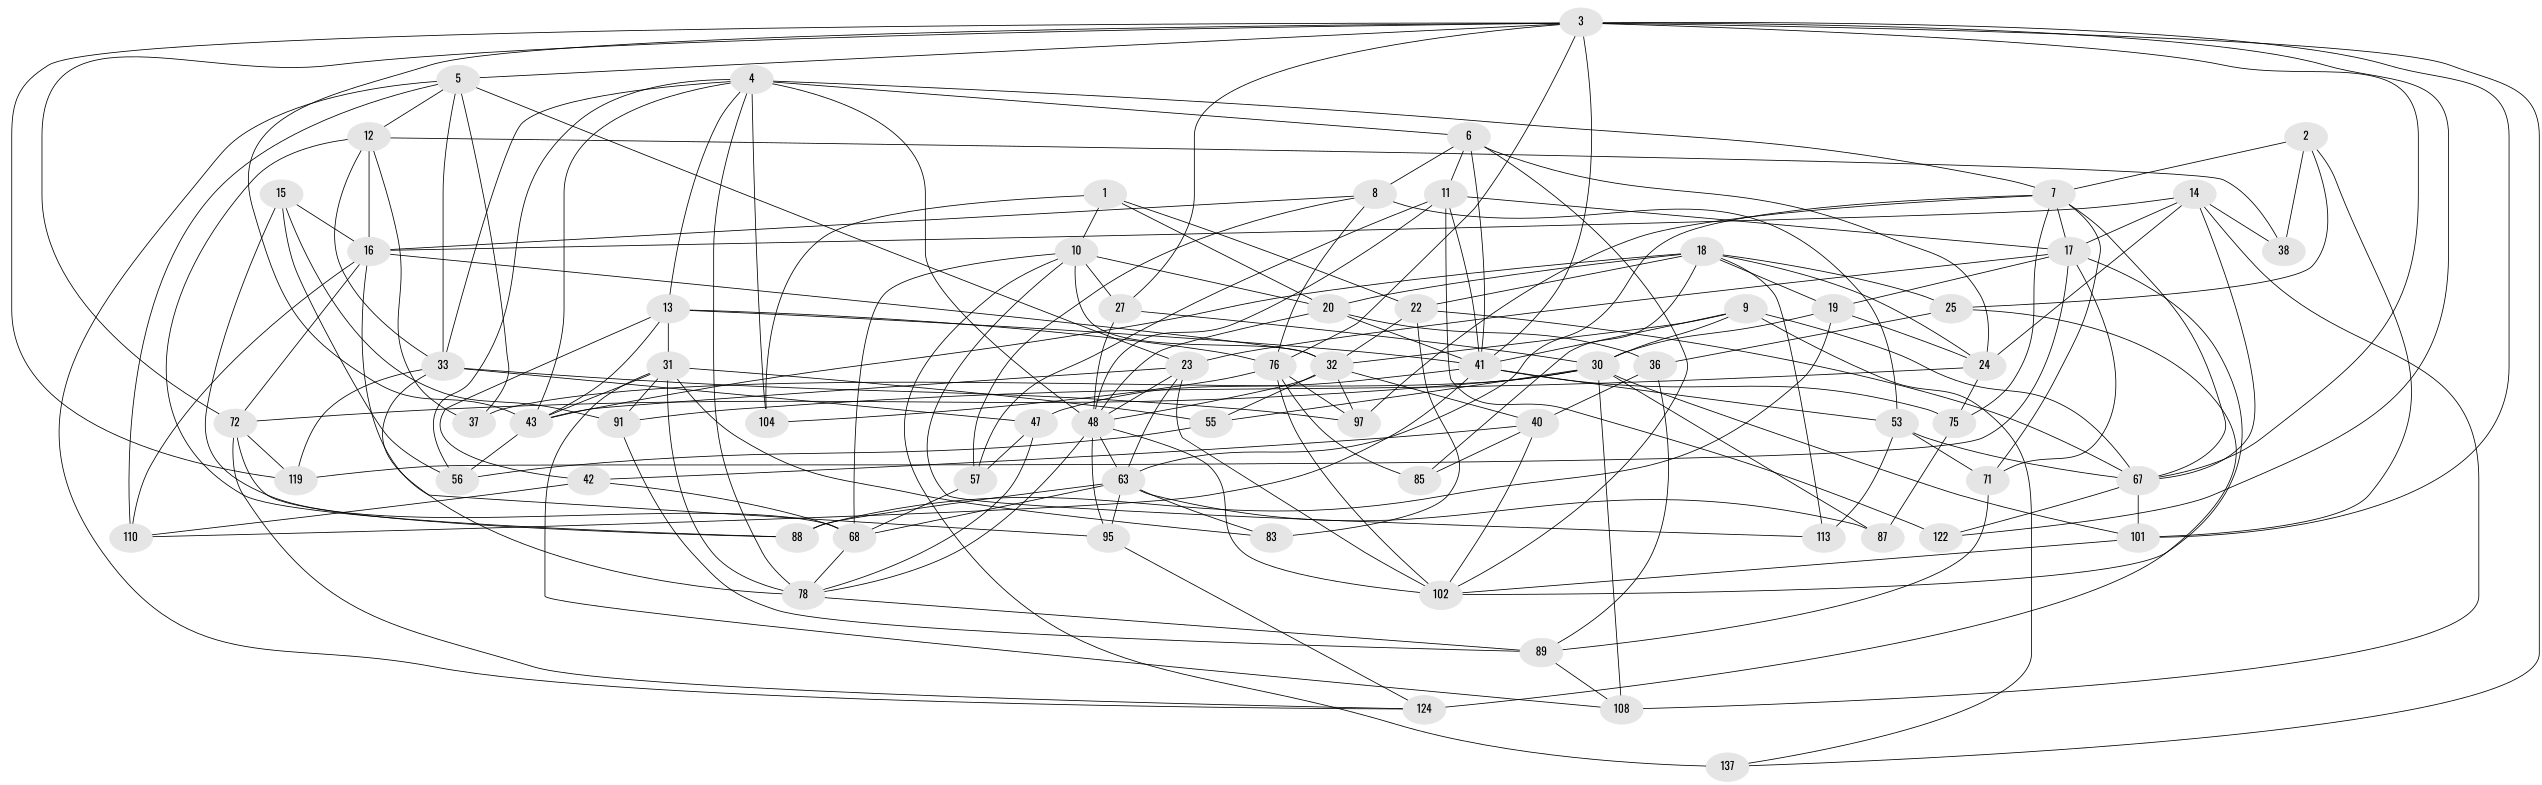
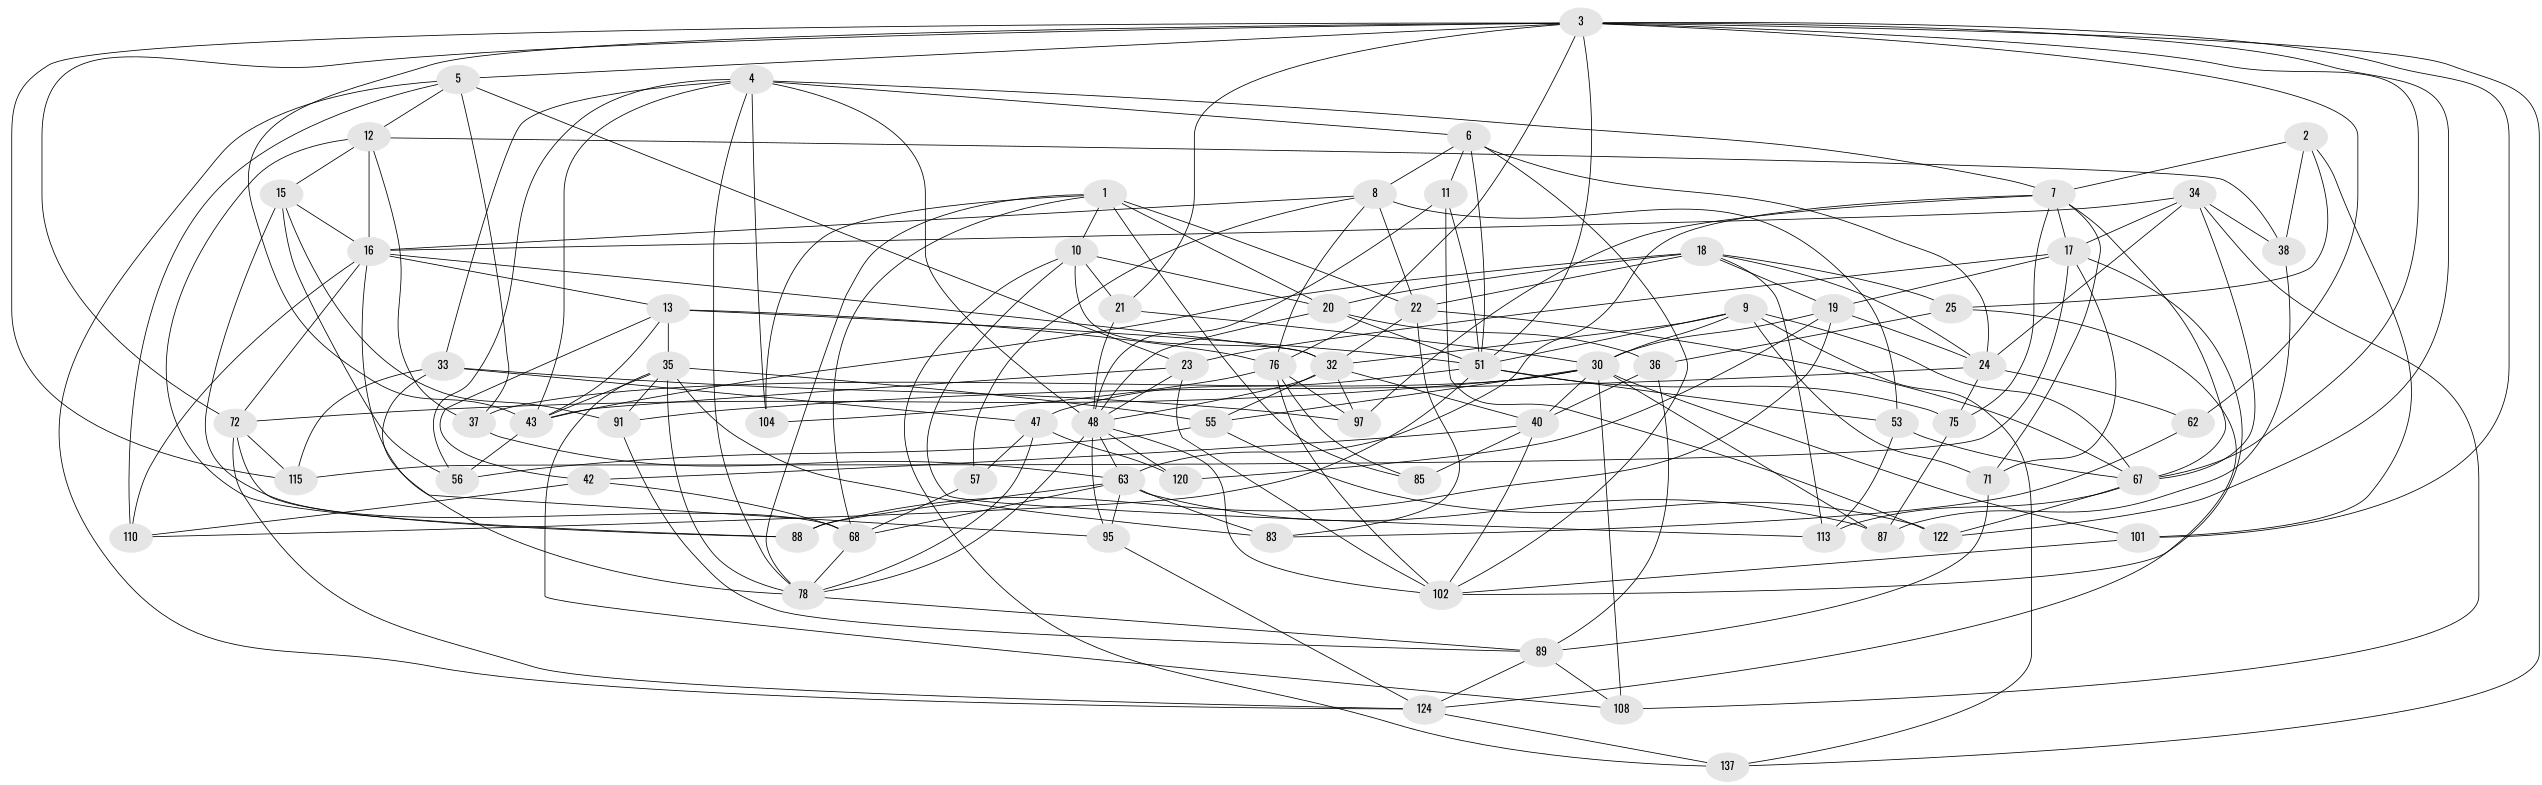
edge "4" -- "13": now "16" -- "13"
node "14": label "14" -> "34"
edge "5" -- "33": removed
edge "11" -- "17": removed
edge "8" -- "22": added
edge "12" -- "33": now "12" -- "15"
node "27": label "27" -> "21"
edge "11" -- "57": removed
edge "10" -- "68": now "1" -- "68"
edge "1" -- "78": added
edge "18" -- "85": now "1" -- "85"
node "31": label "31" -> "35"
node "41": label "41" -> "51"
edge "30" -- "40": added
edge "23" -- "63": now "37" -- "63"
node "62": added
edge "53" -- "71": now "9" -- "71"
node "119": label "119" -> "115"
node "120": added
edge "38" -- "87": added
edge "67" -- "101": now "67" -- "113"
edge "55" -- "122": added
edge "89" -- "124": added
edge "124" -- "137": added
